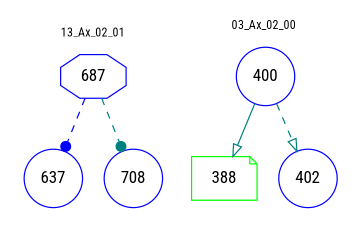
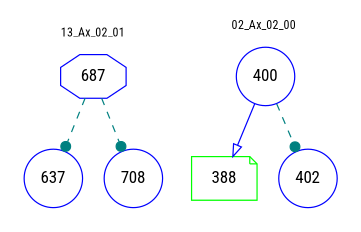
cluster "03_Ax_02_00": label "03_Ax_02_00" -> "02_Ax_02_00"
edge "687" -> "637": color blue -> teal
edge "400" -> "402": arrowhead onormal -> dot
edge "400" -> "388": color teal -> blue
